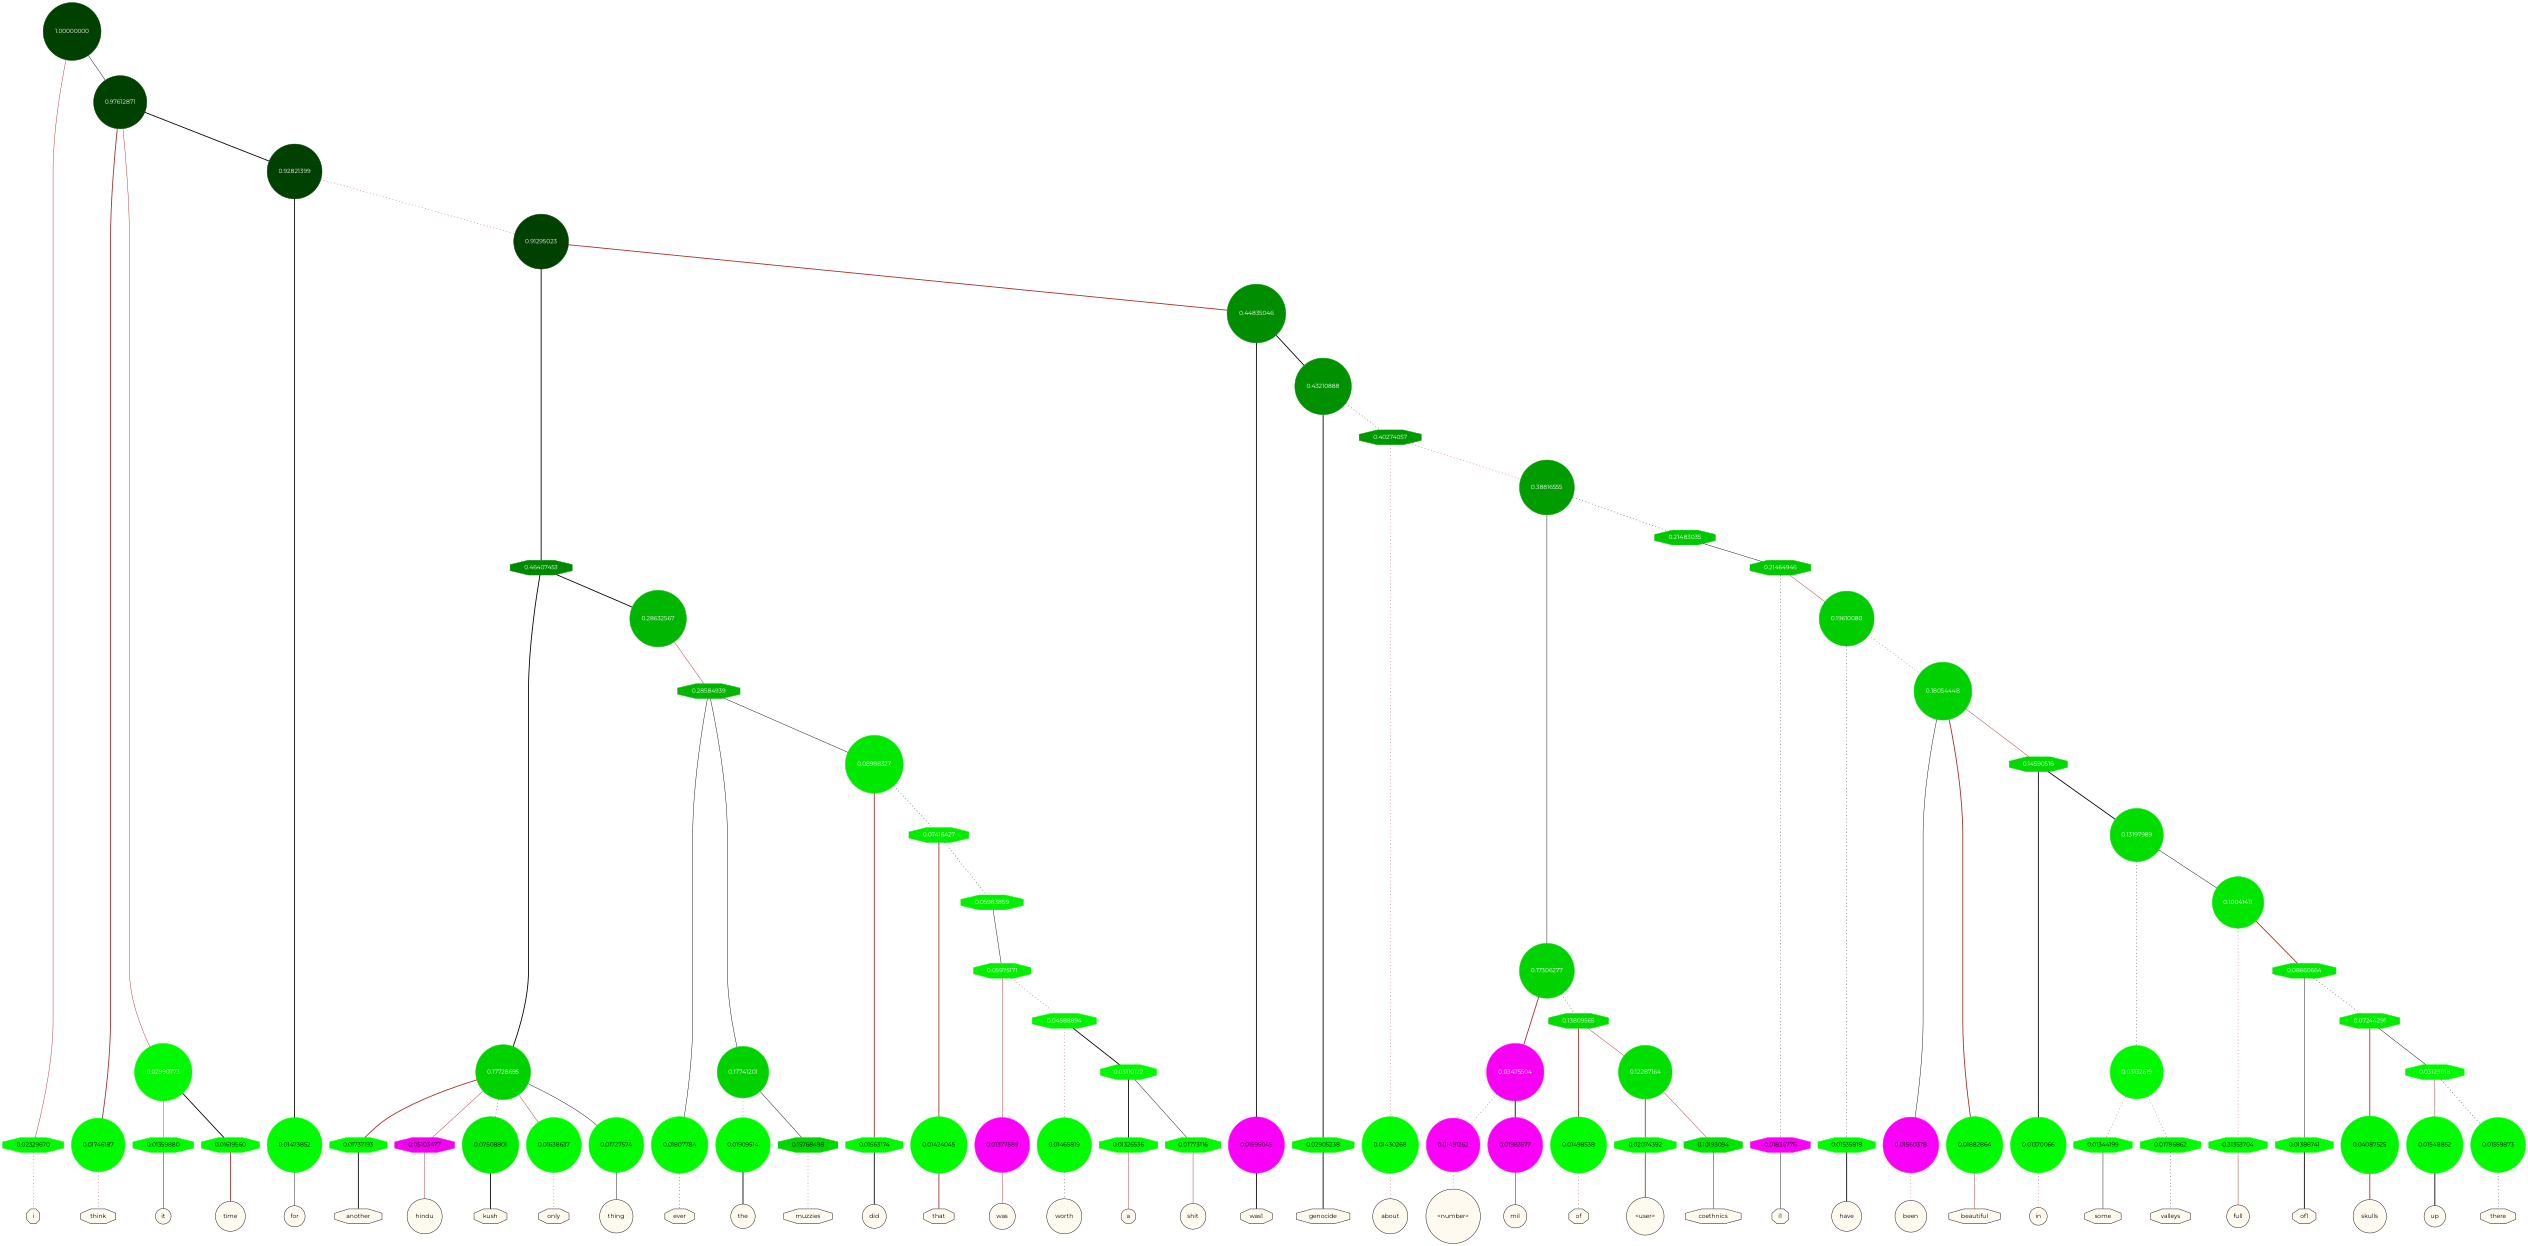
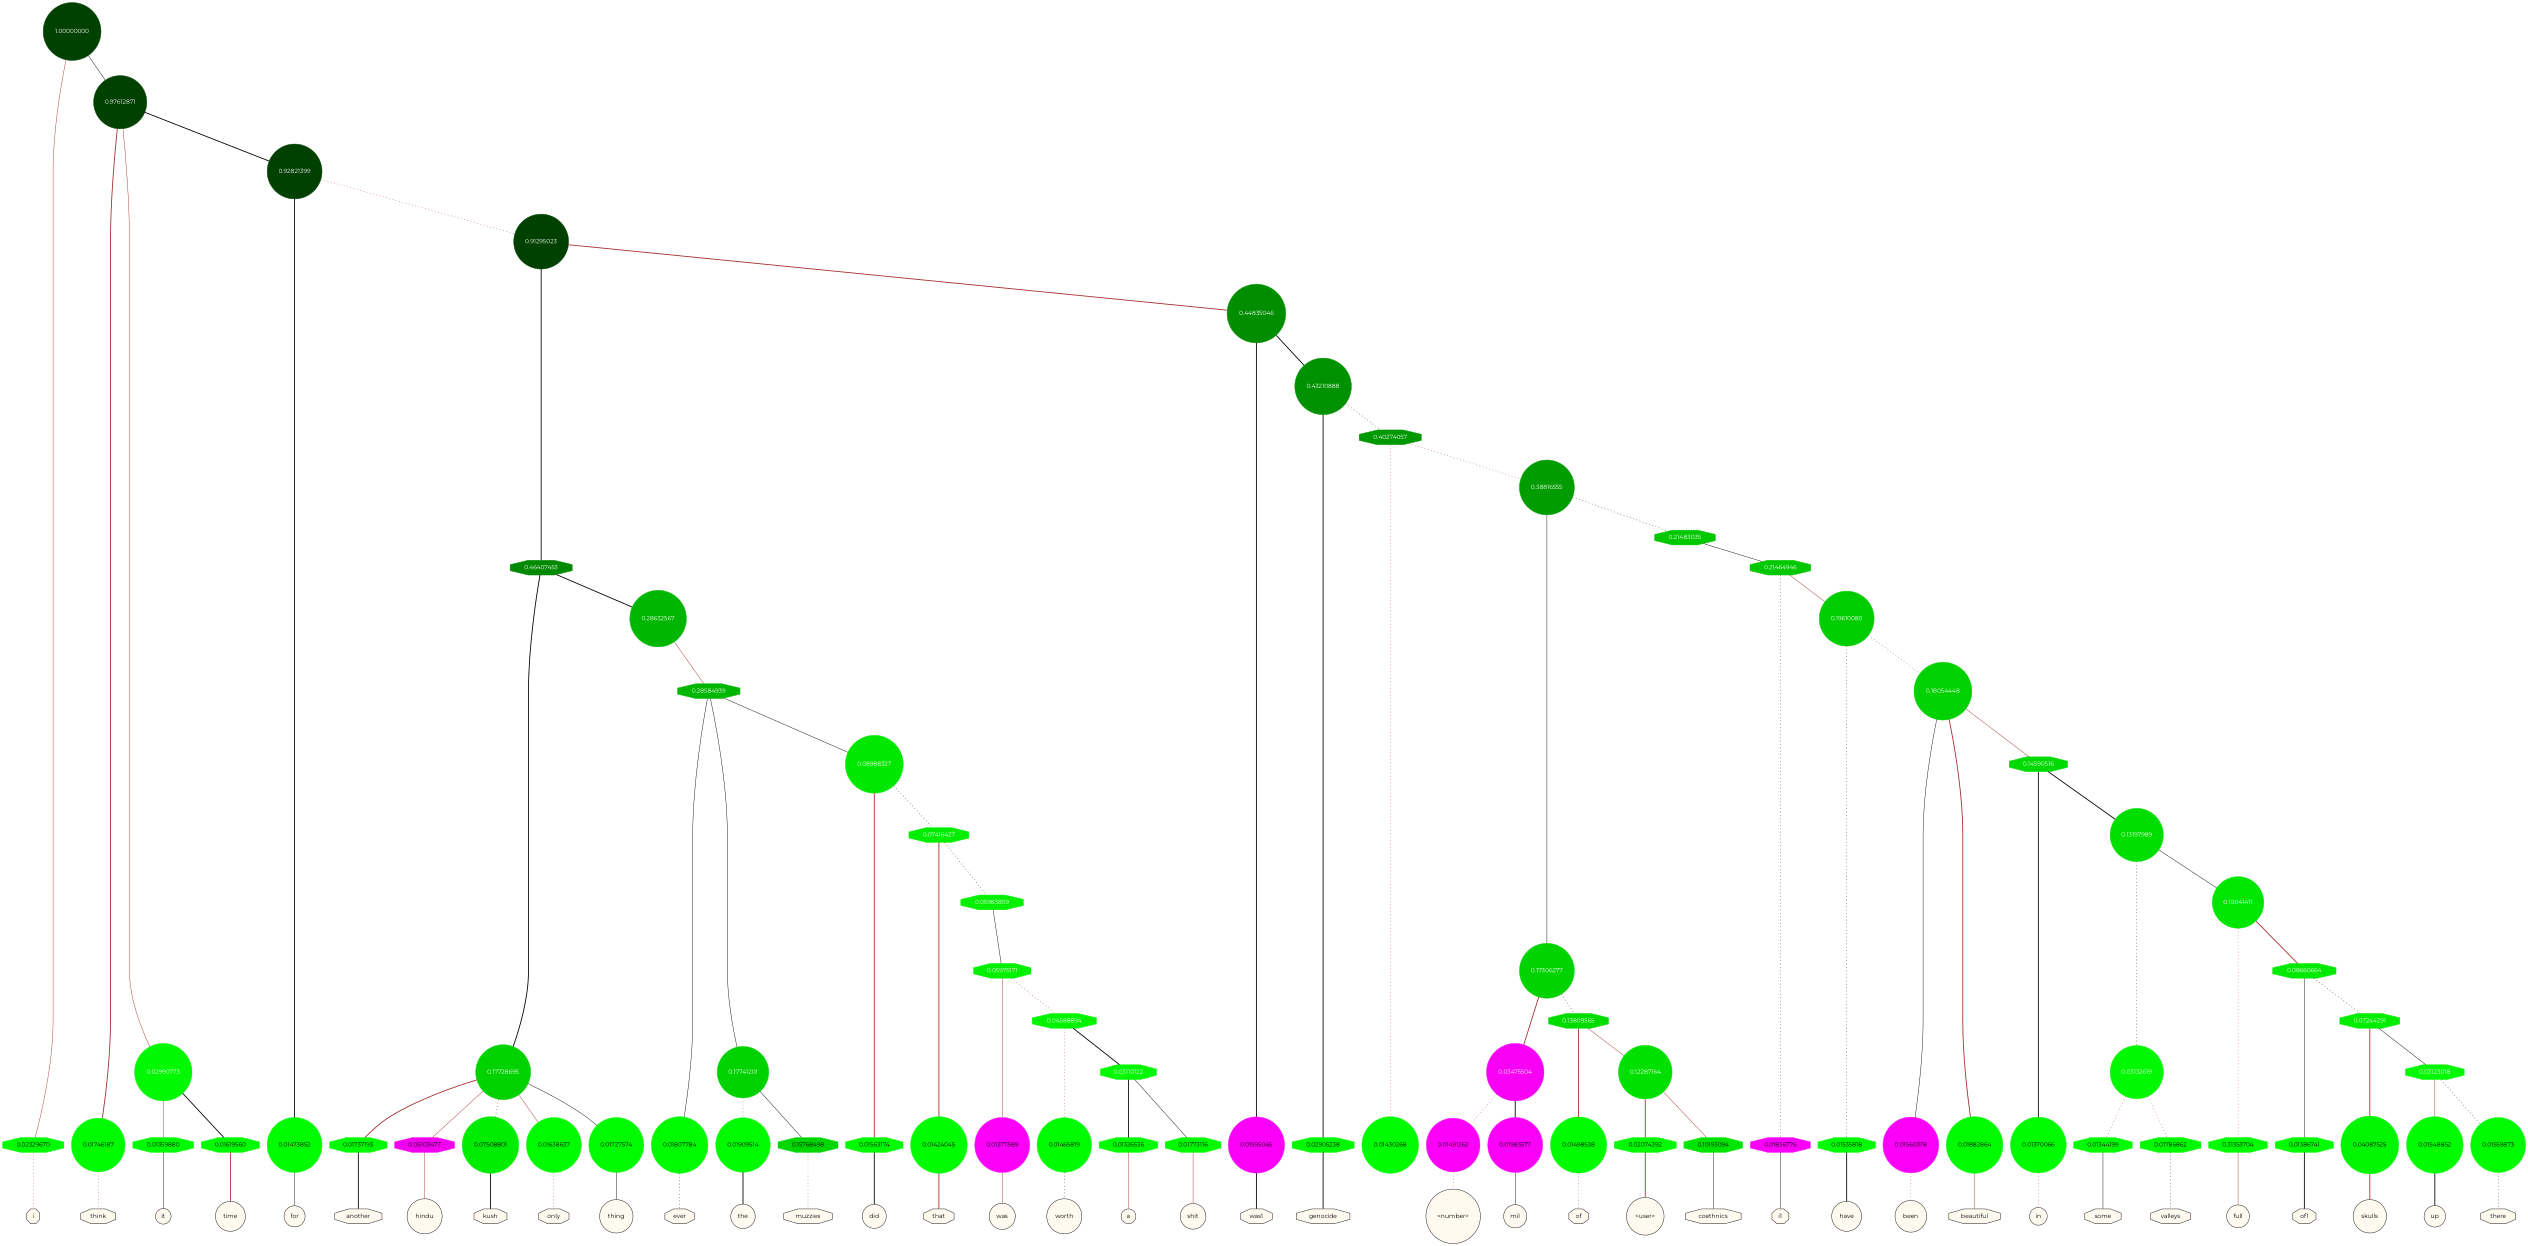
node "about": removed
